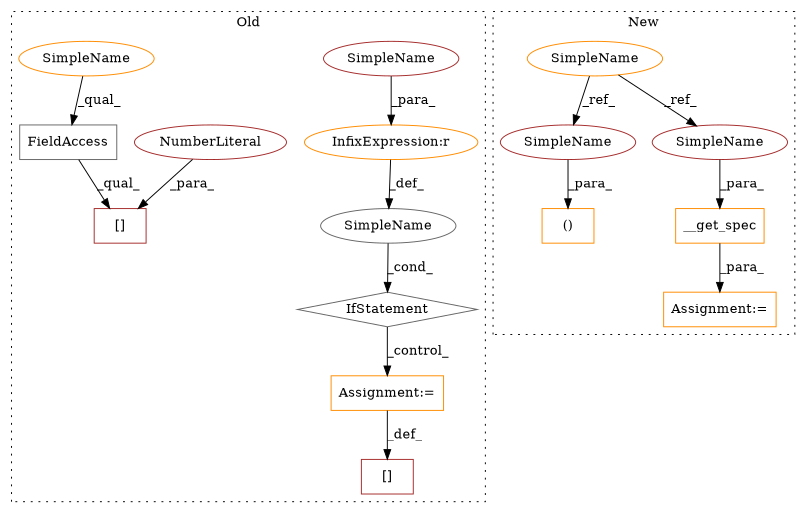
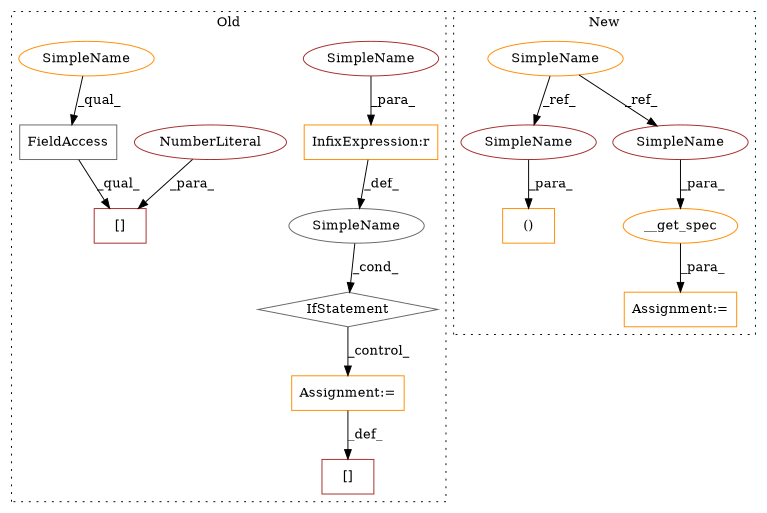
node "InfixExpression:r": shape ellipse -> box
node "__get_spec": shape box -> ellipse
